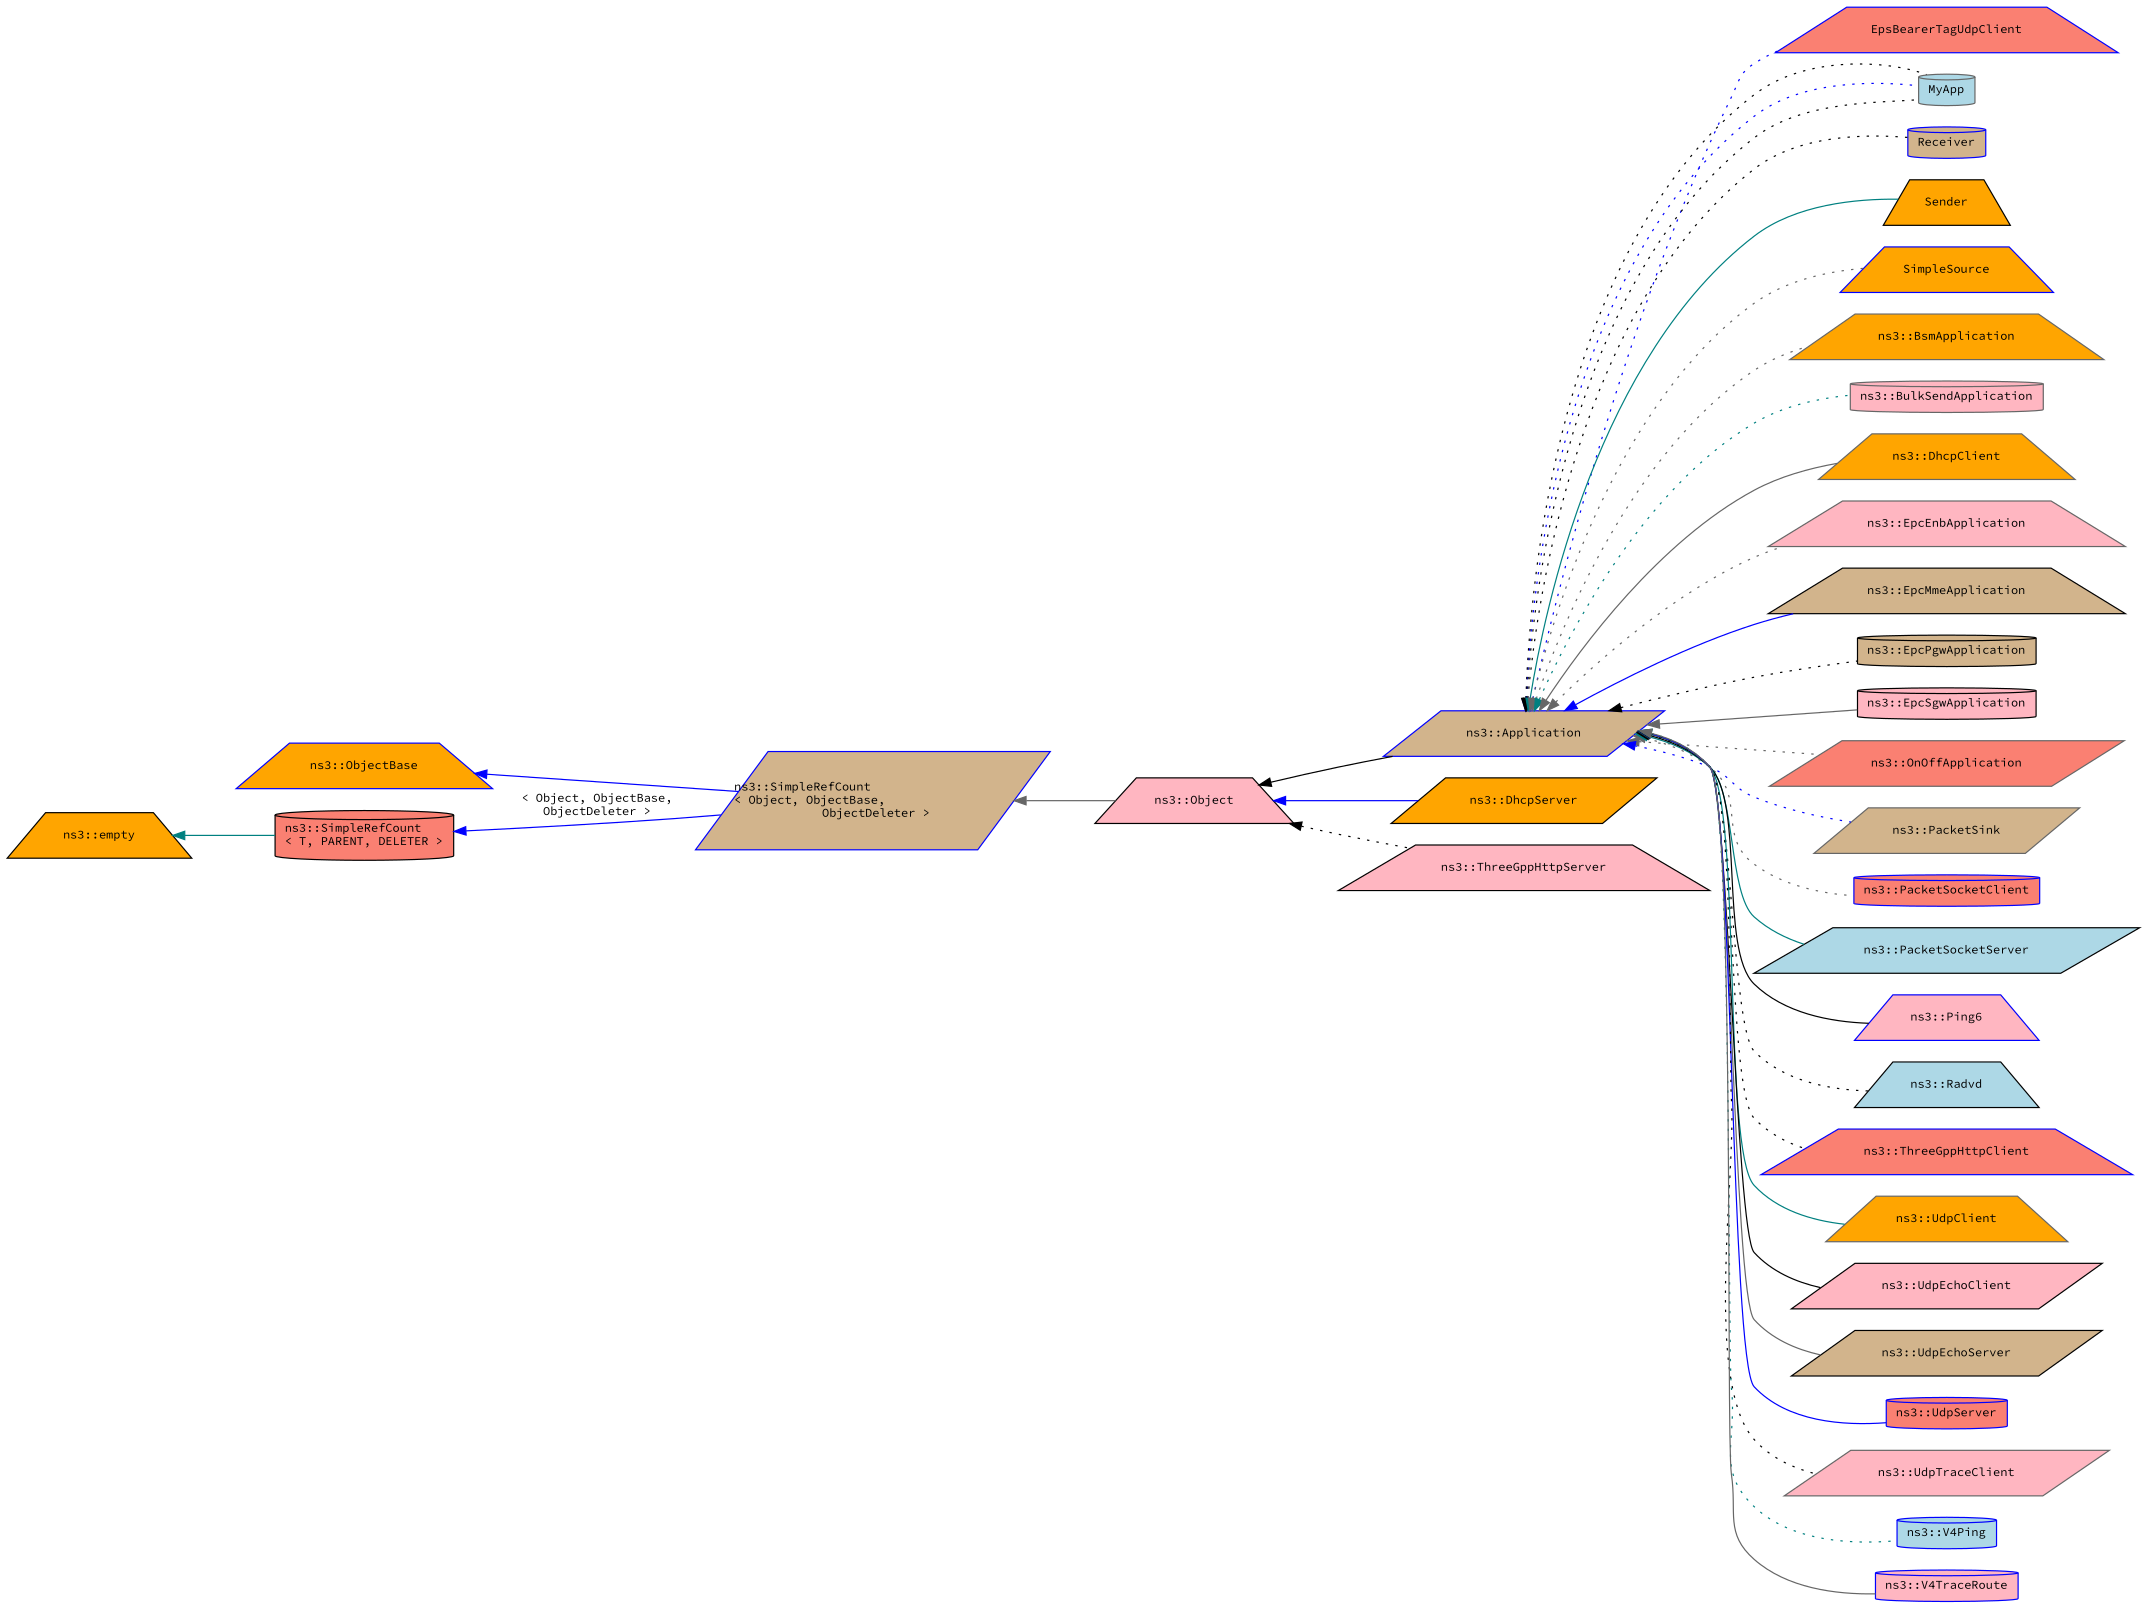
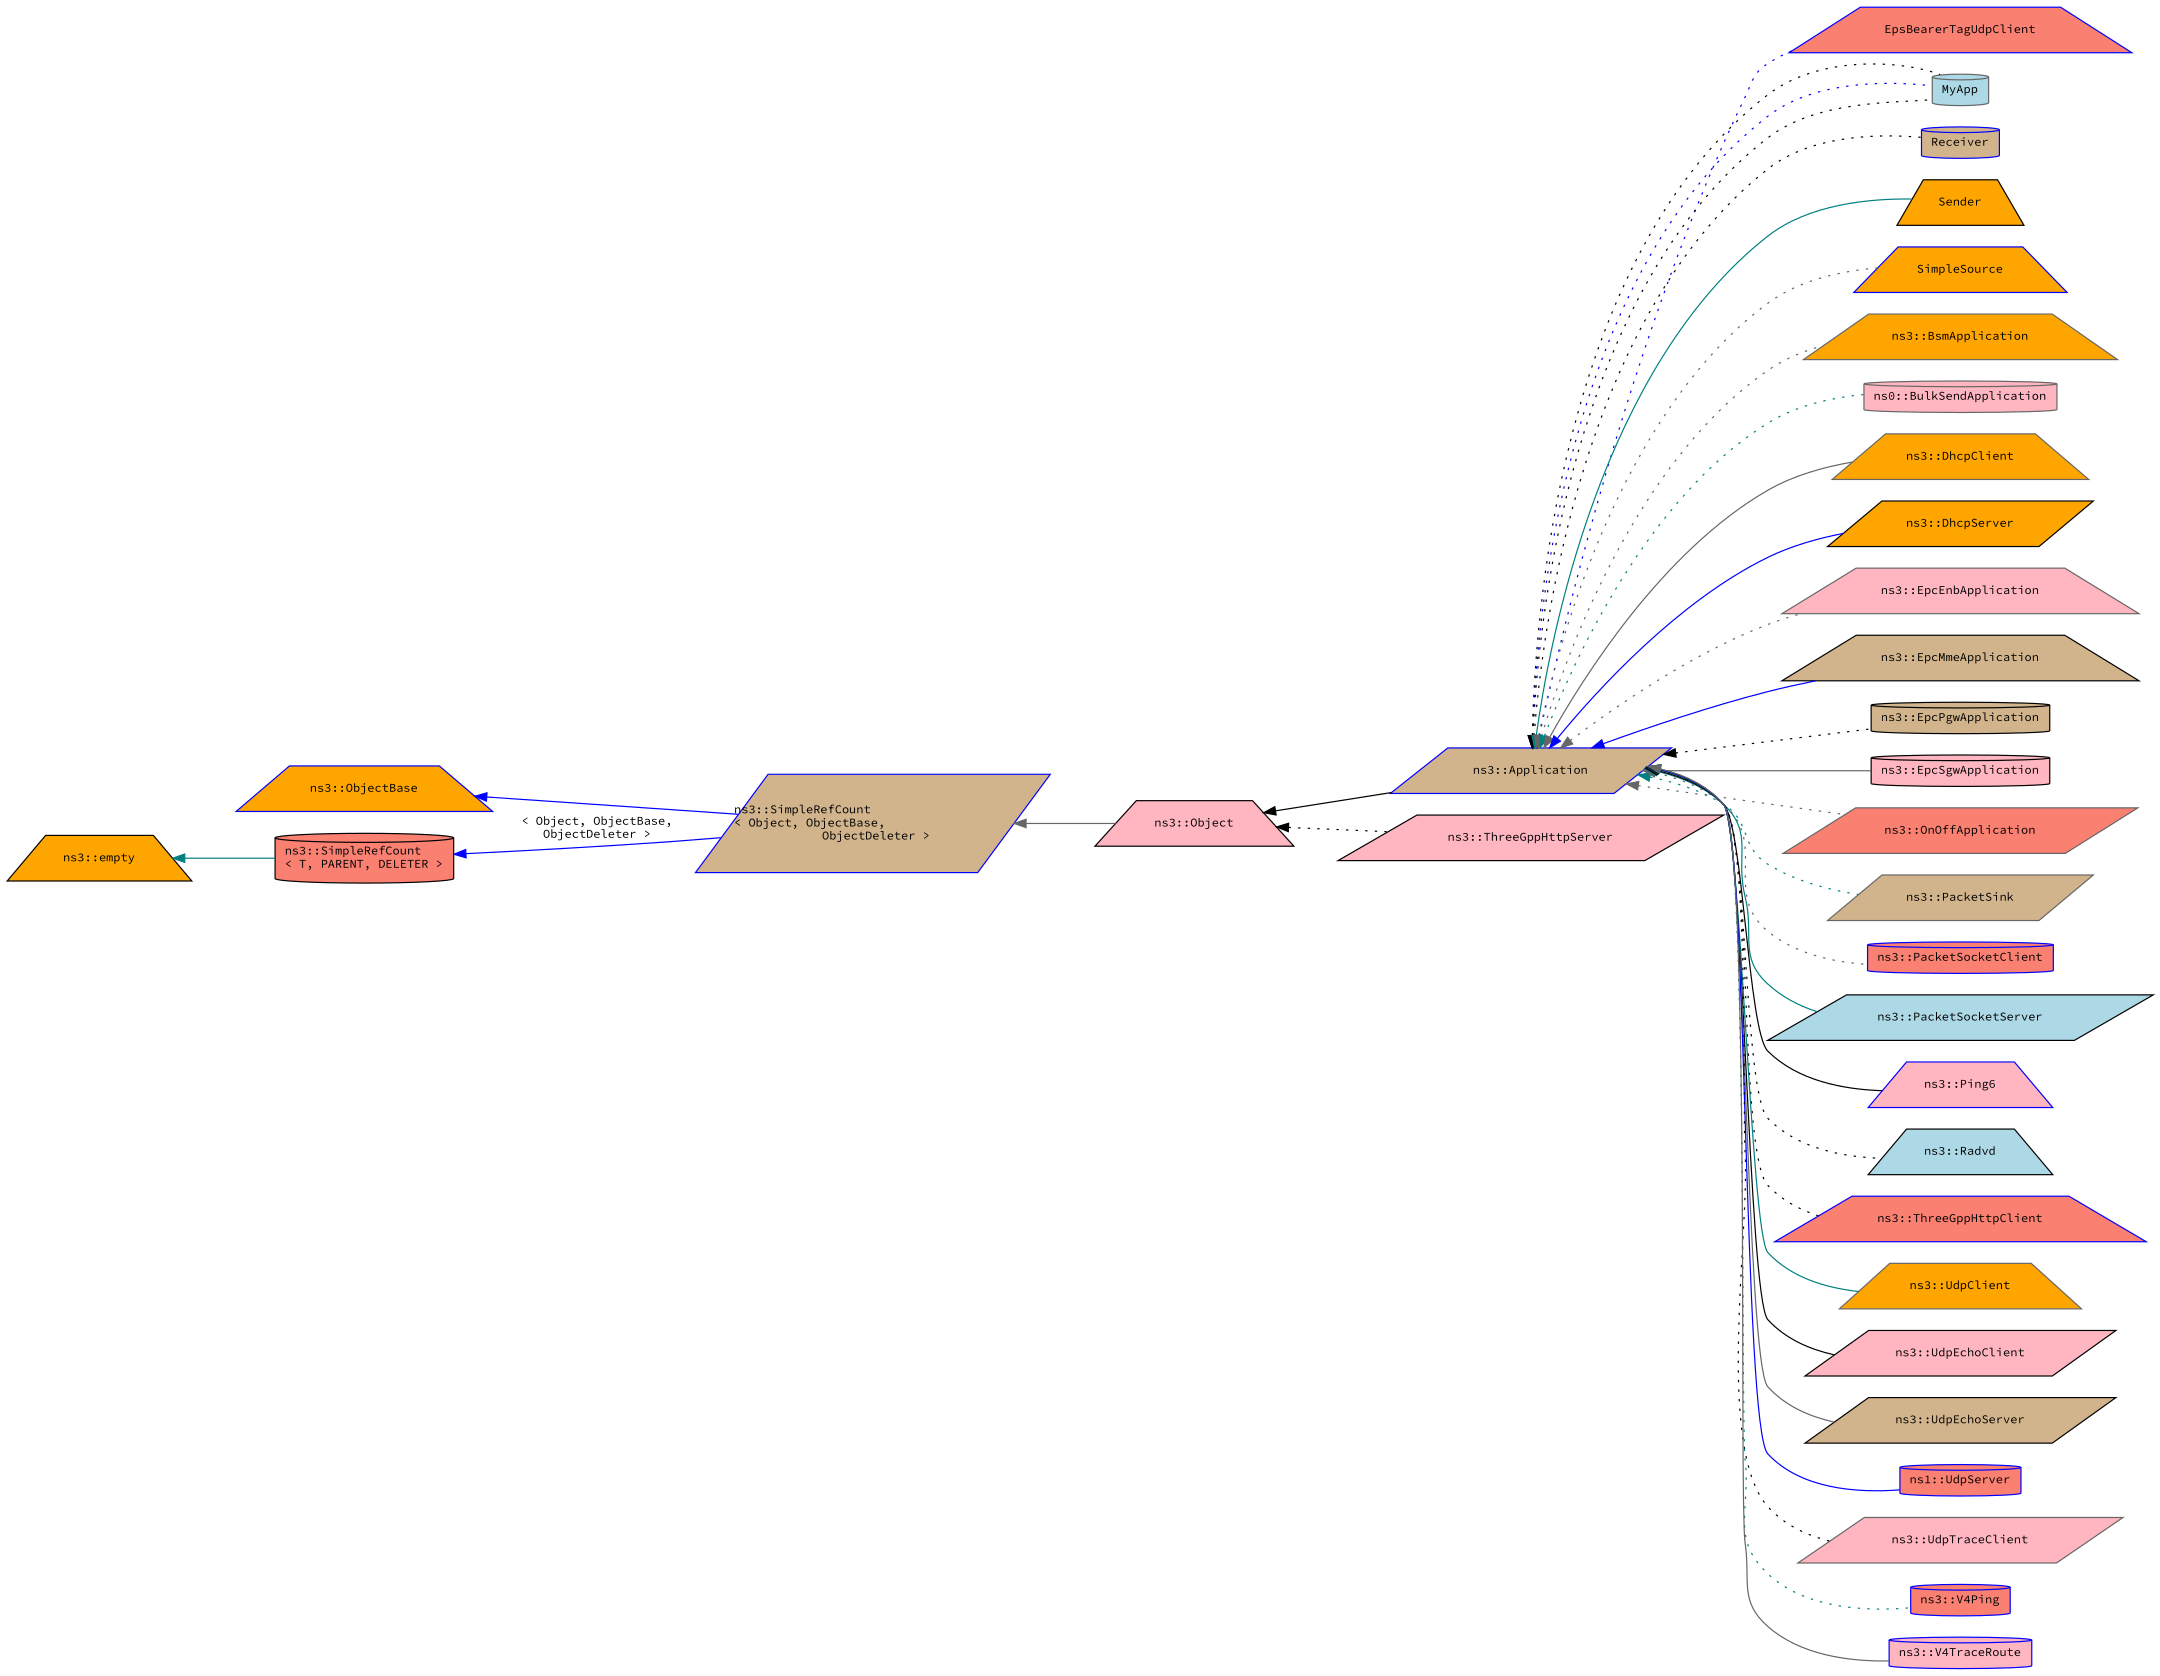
node "ns3::BulkSendApplication": label "ns3::BulkSendApplication" -> "ns0::BulkSendApplication"
edge "ns3::PacketSink" -> "ns3::Application": color blue -> teal
edge "ns3::DhcpServer" -> "ns3::Object": now "ns3::DhcpServer" -> "ns3::Application"
node "ns3::ThreeGppHttpServer": shape trapezium -> parallelogram
node "ns3::UdpServer": label "ns3::UdpServer" -> "ns1::UdpServer"
node "ns3::V4Ping": fillcolor lightblue -> salmon
